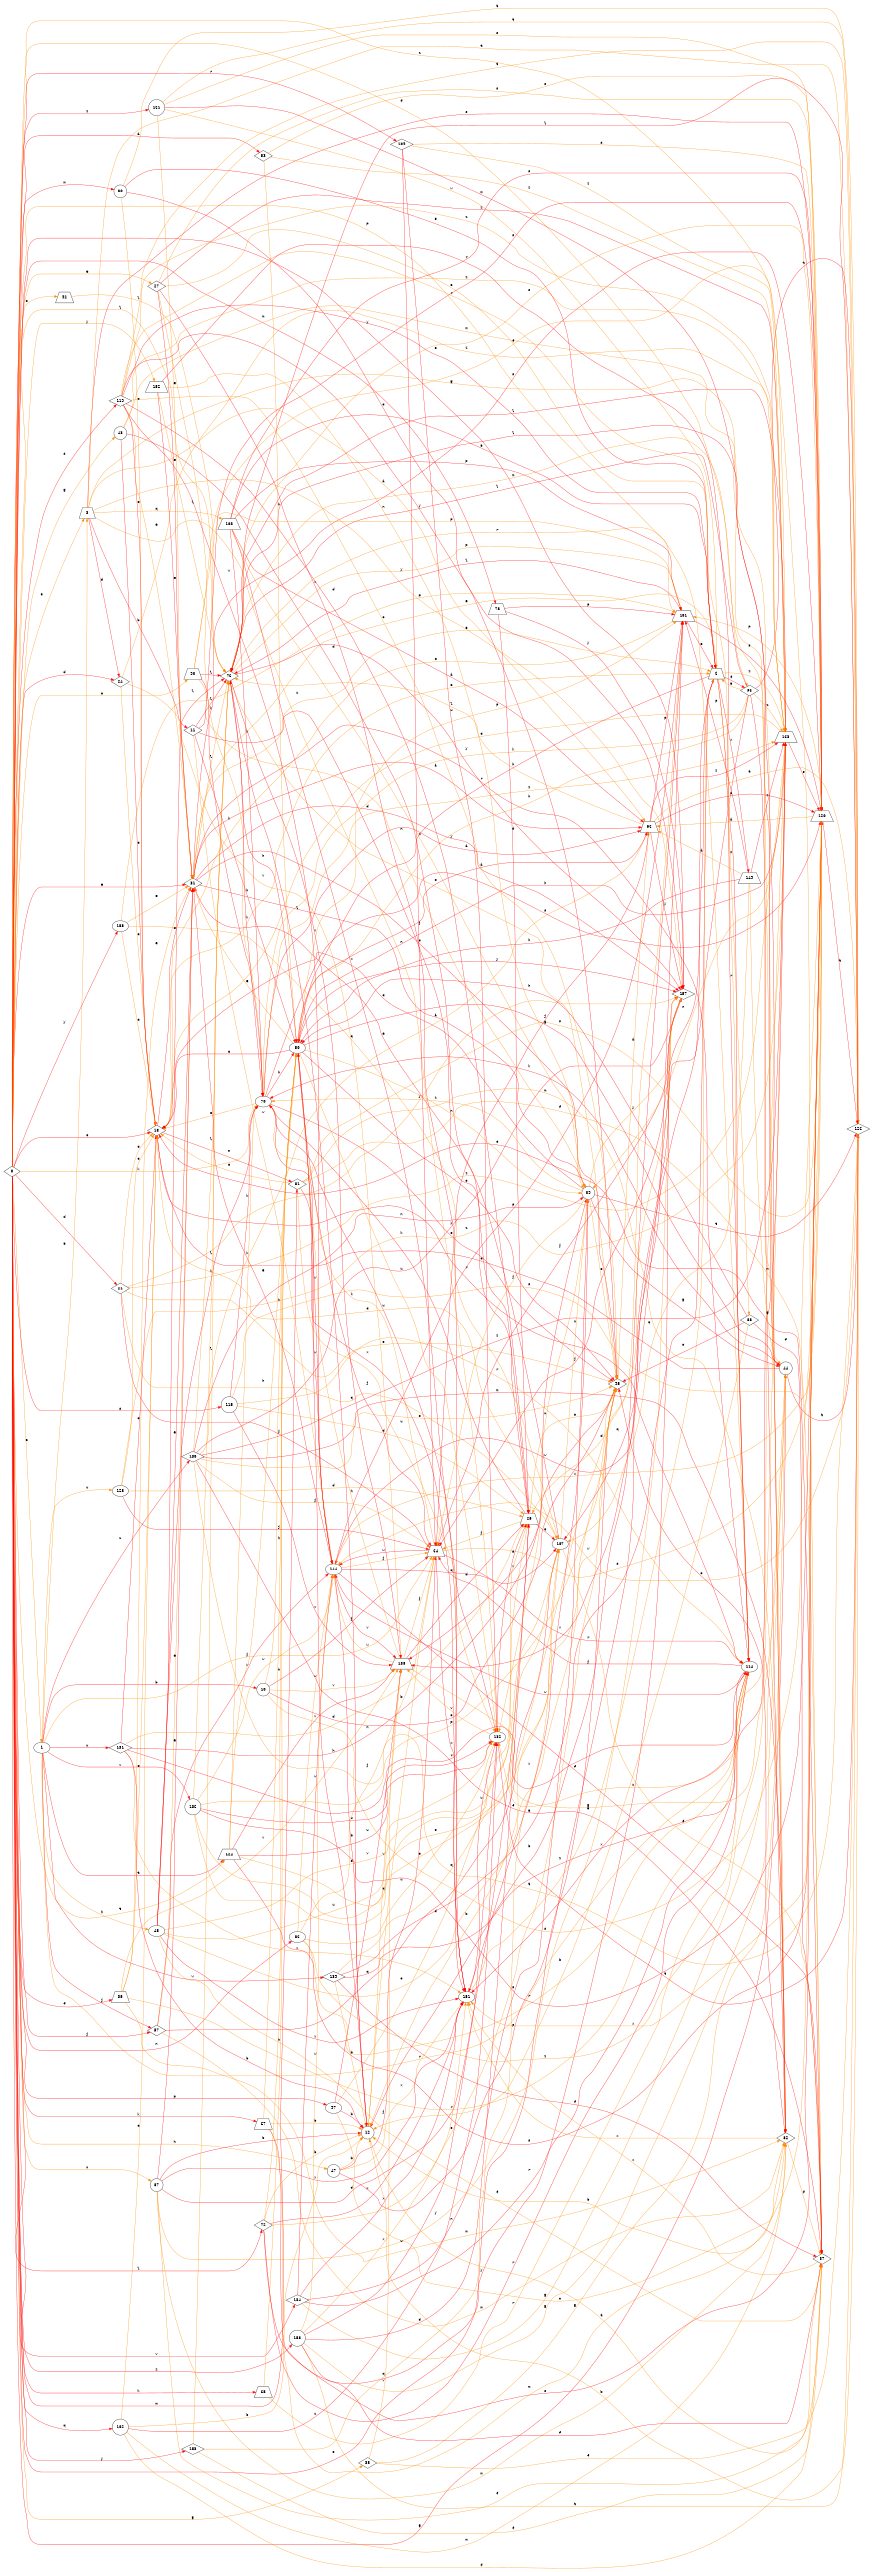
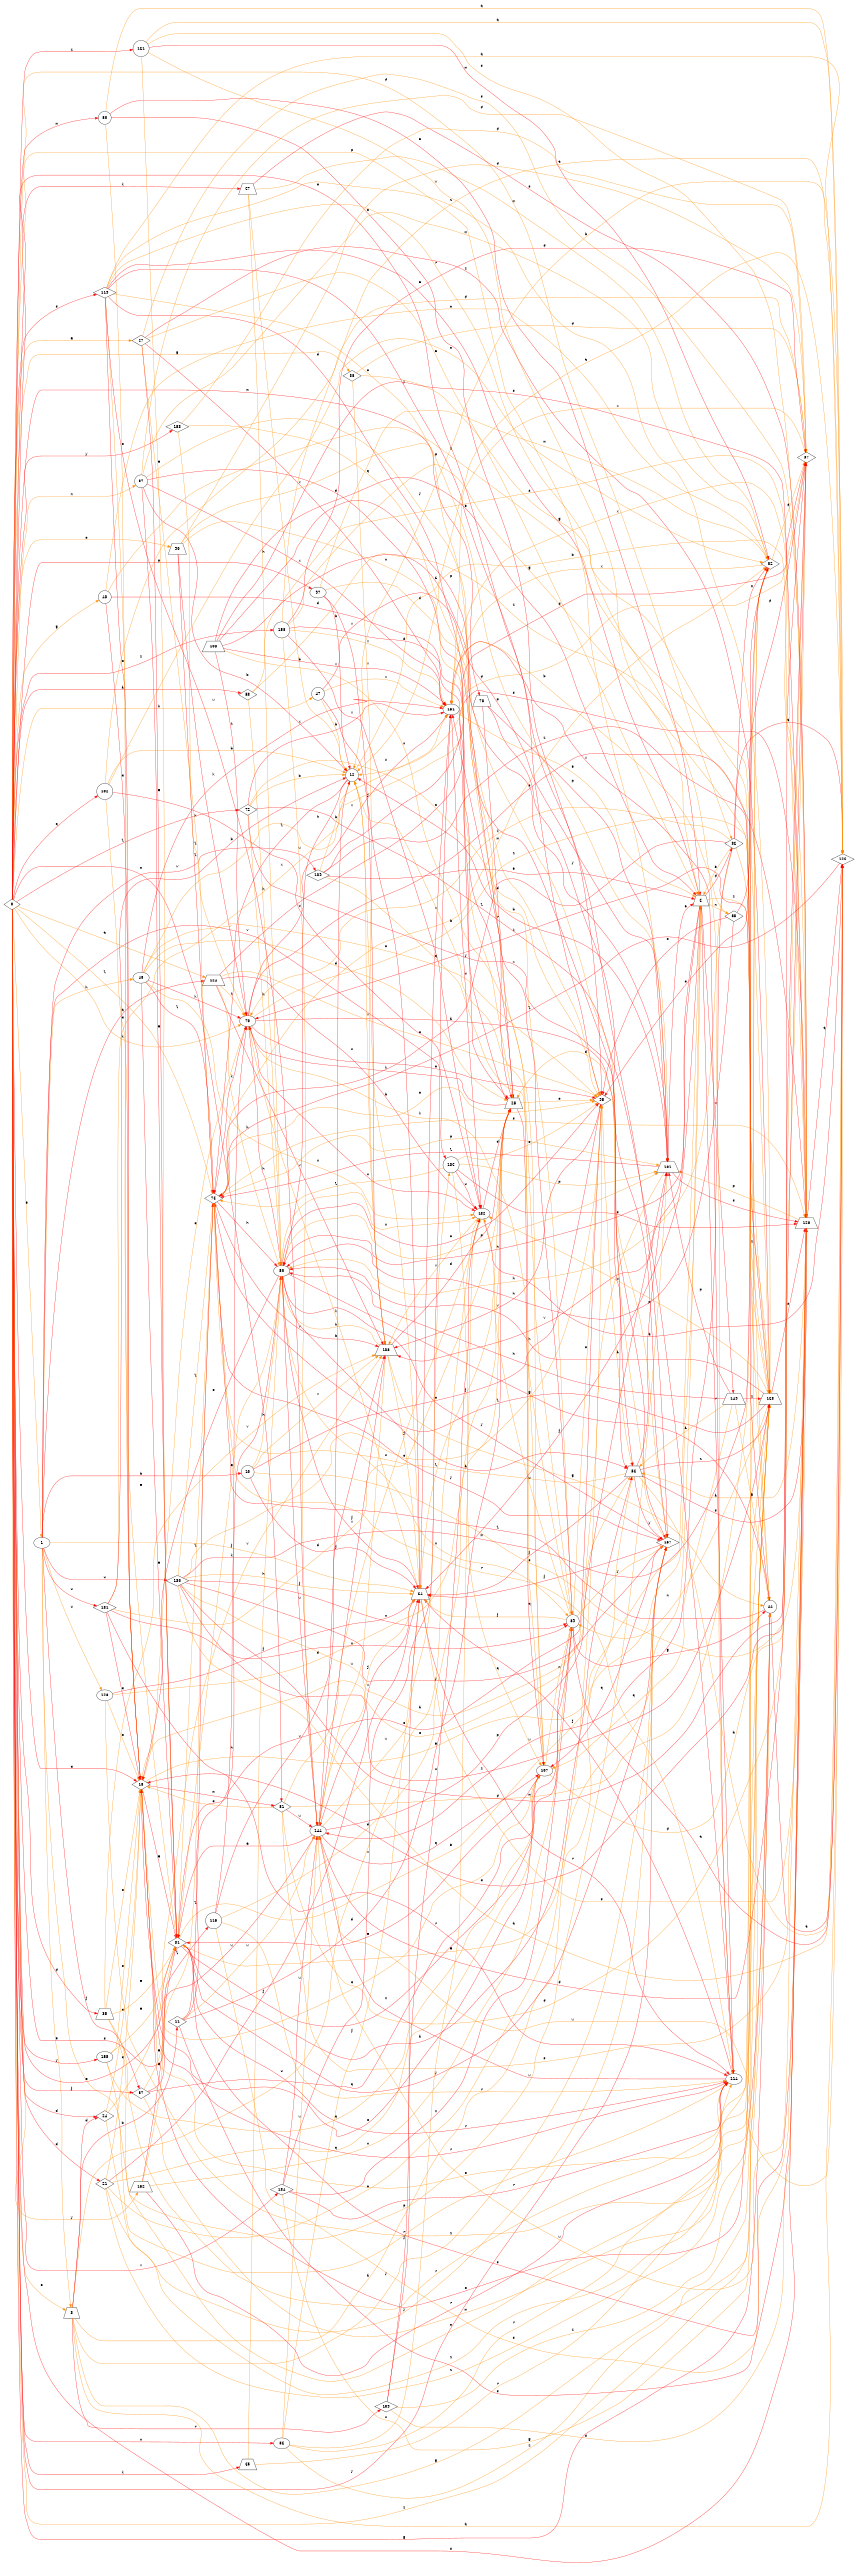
node "92": removed
edge "3" -> "103": removed, label "q"
edge "136" -> "144": reversed
